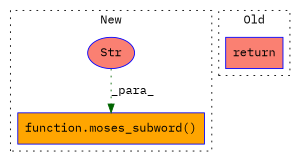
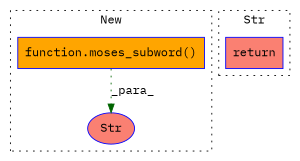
cluster "Old": label "Old" -> "Str"
edge "Str" -> "function.moses_subword()": reversed
